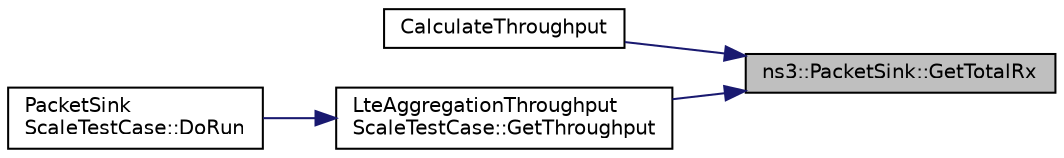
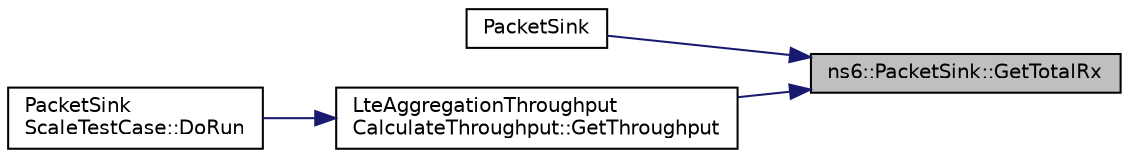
node "CalculateThroughput": label "CalculateThroughput" -> "PacketSink"
node "ns3::PacketSink::GetTotalRx": label "ns3::PacketSink::GetTotalRx" -> "ns6::PacketSink::GetTotalRx"
node "LteAggregationThroughput ScaleTestCase::GetThroughput": label "LteAggregationThroughput ScaleTestCase::GetThroughput" -> "LteAggregationThroughput CalculateThroughput::GetThroughput"
